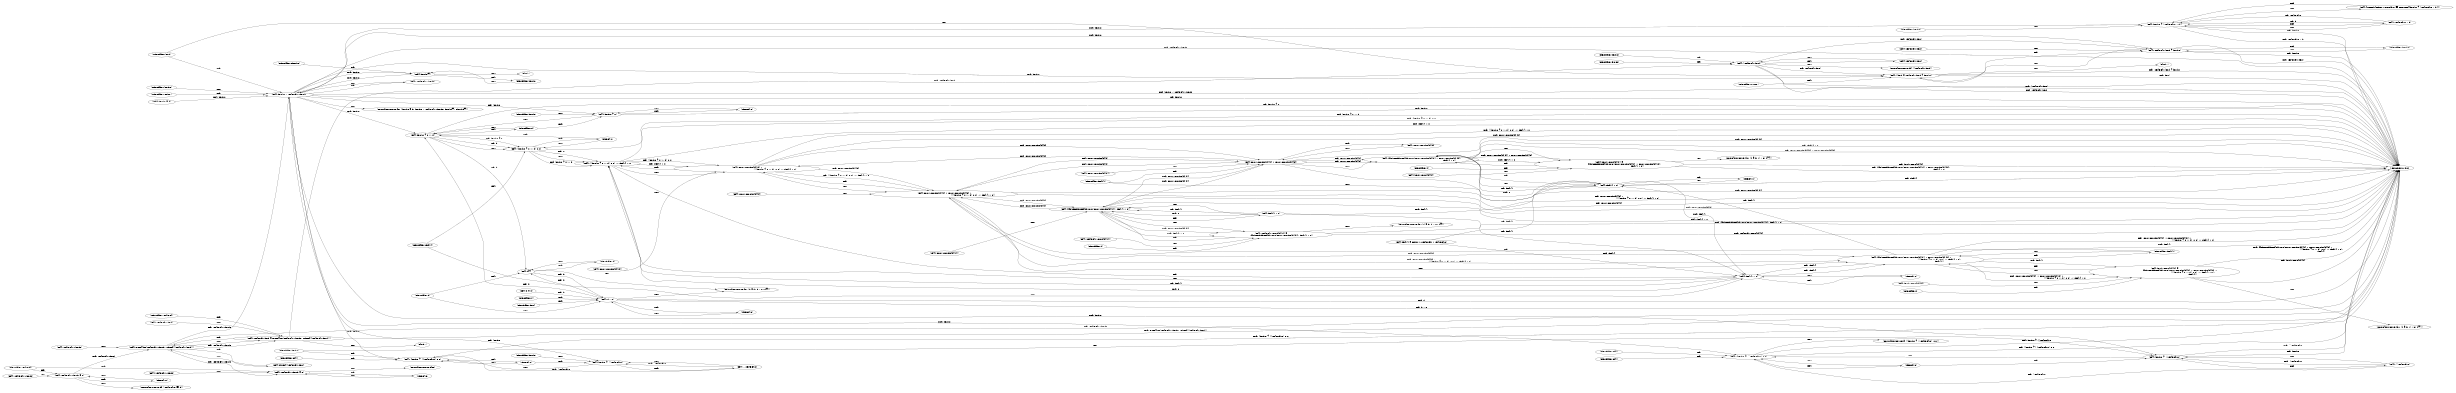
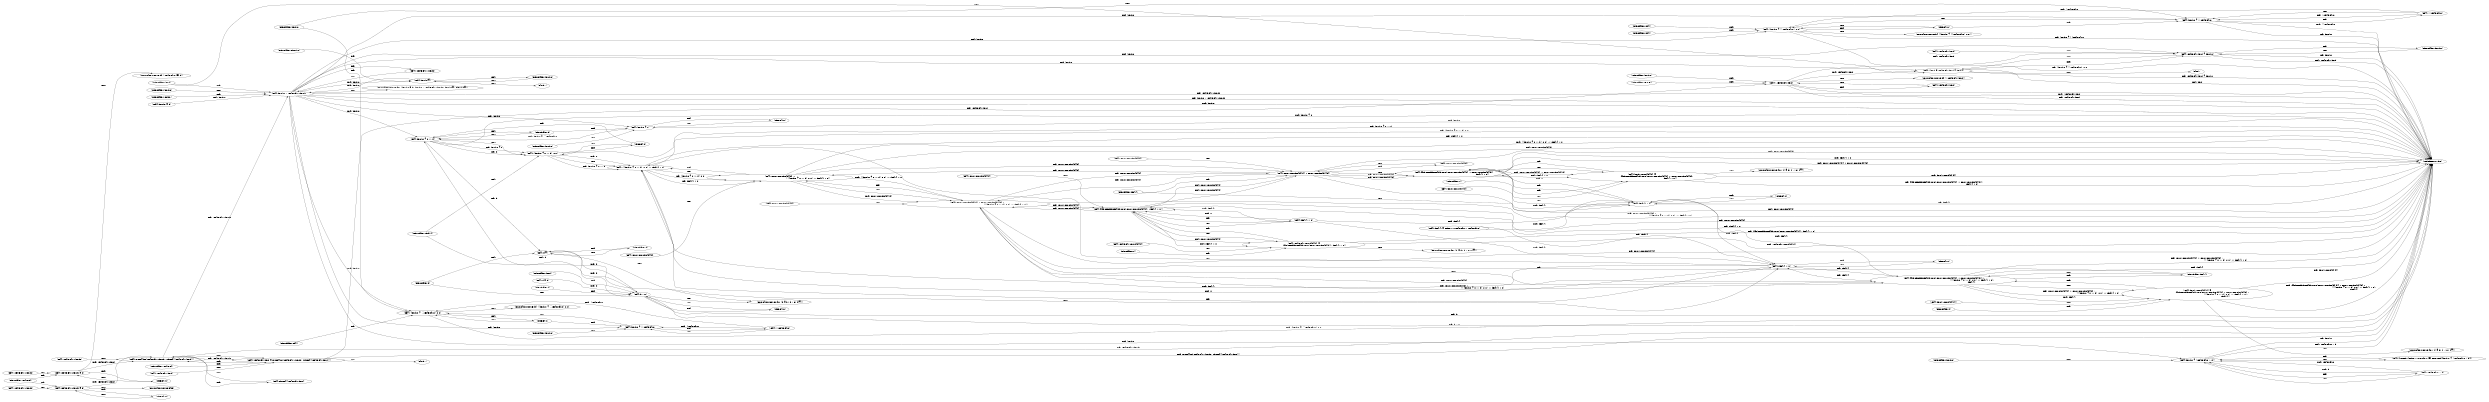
node "(Identifier,qntsty)": removed
edge "(Call,bandno + 1)" -> "(Call,bandno + 1 >> i)": label "AST: " -> "DDG: bandno + !!reslevelno"
node "(ControlStructure,if ((bandno + !!reslevelno) & 1))": added
edge "(Call,av_calloc(reslevel->nbands, sizeof(*reslevel->band)))" -> "(Call,reslevel->nbands = 3)": reversed
